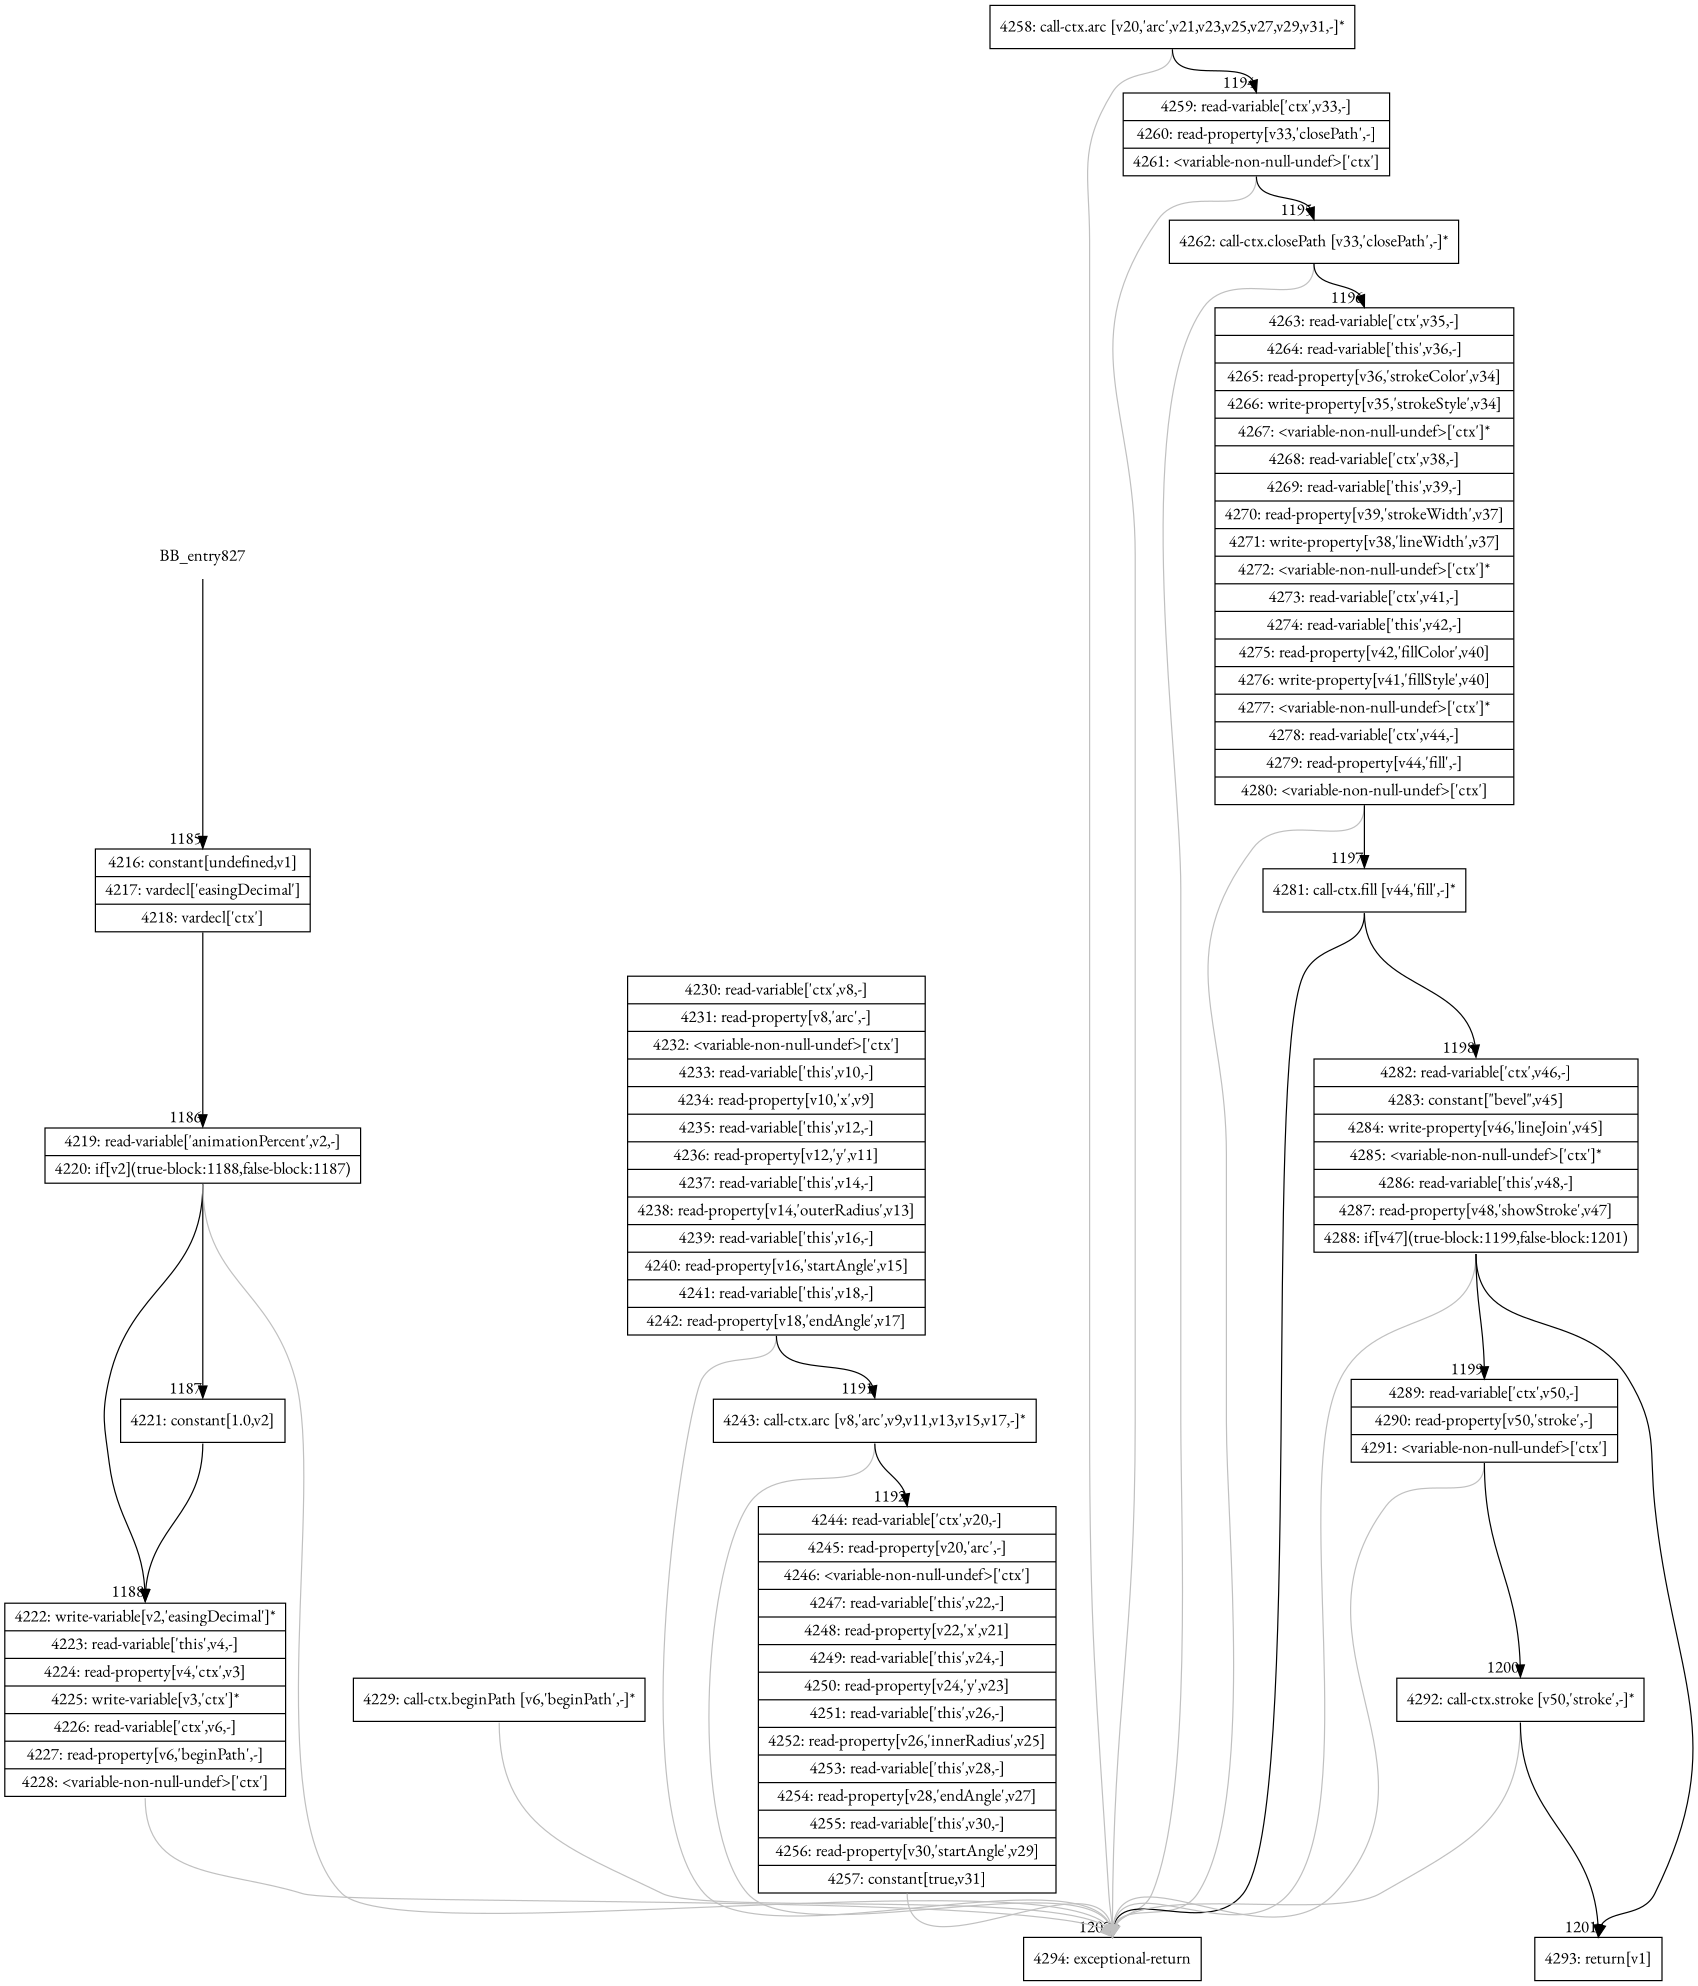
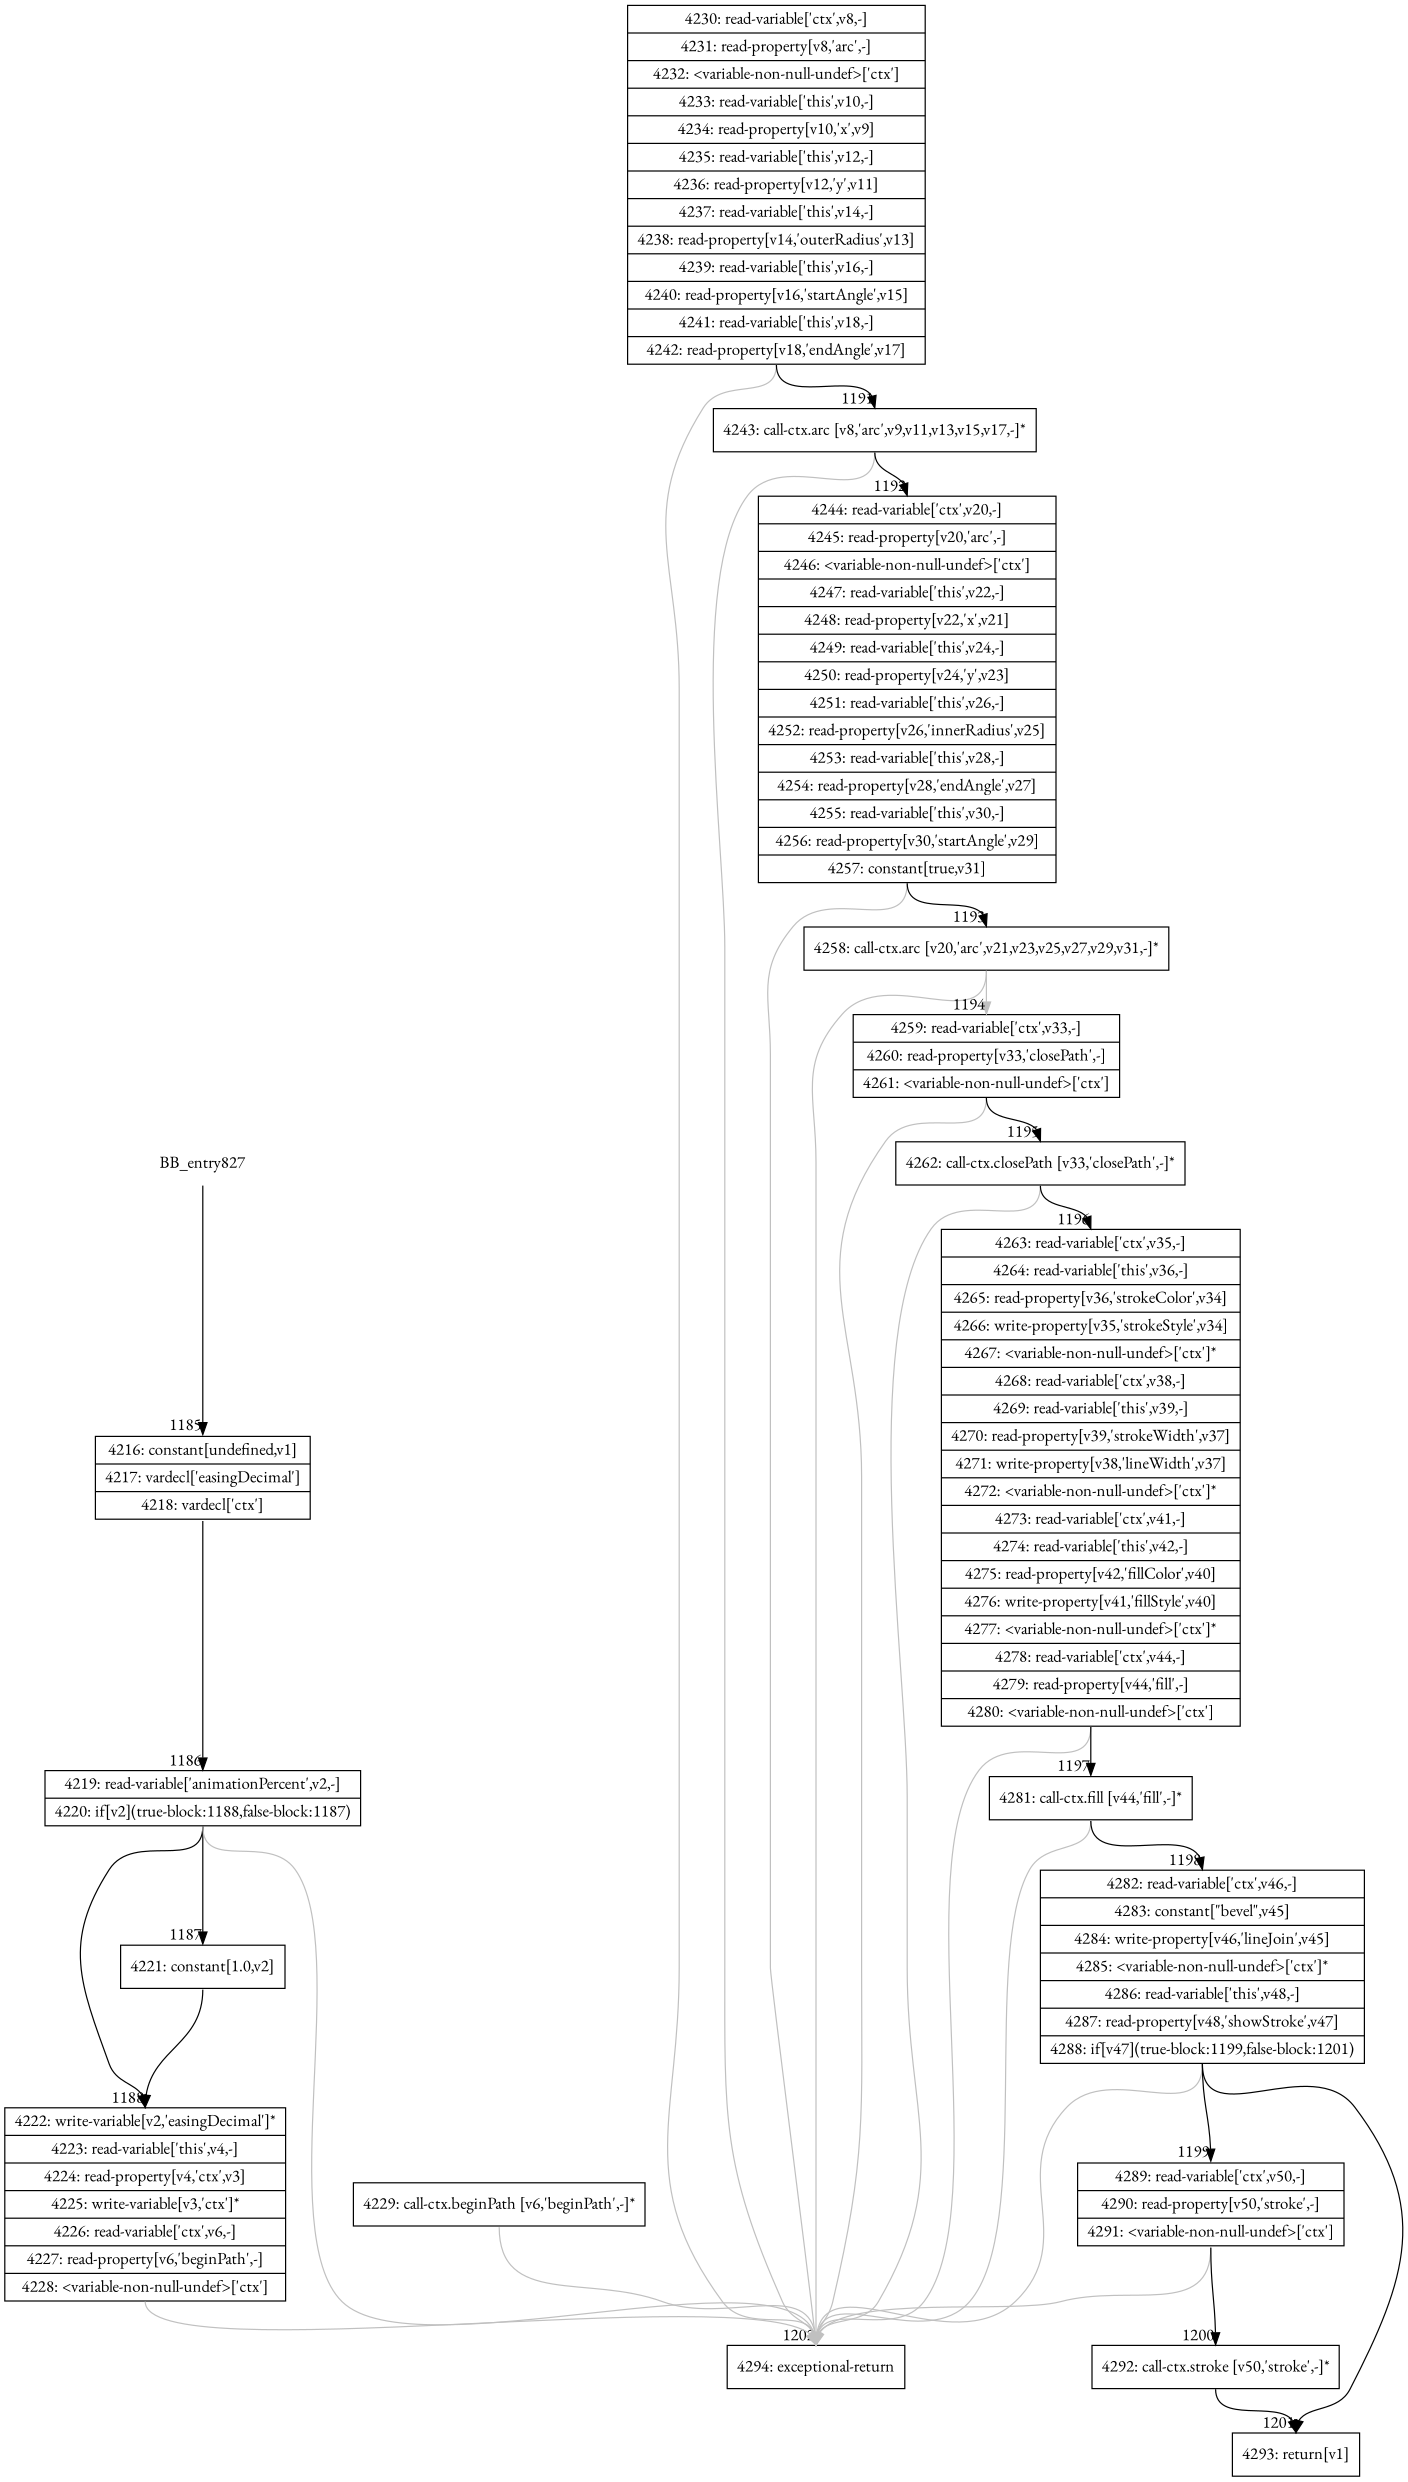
edge "4258: call-ctx.arc [v20,'arc',v21,v23,v25,v27,v29,v31,-]*" -> "4259: read-variable['ctx',v33,-]": color black -> gray
edge "4244: read-variable['ctx',v20,-]" -> "4258: call-ctx.arc [v20,'arc',v21,v23,v25,v27,v29,v31,-]*": added
edge "4281: call-ctx.fill [v44,'fill',-]*" -> "4294: exceptional-return": color black -> gray
edge "4292: call-ctx.stroke [v50,'stroke',-]*" -> "4294: exceptional-return": removed
